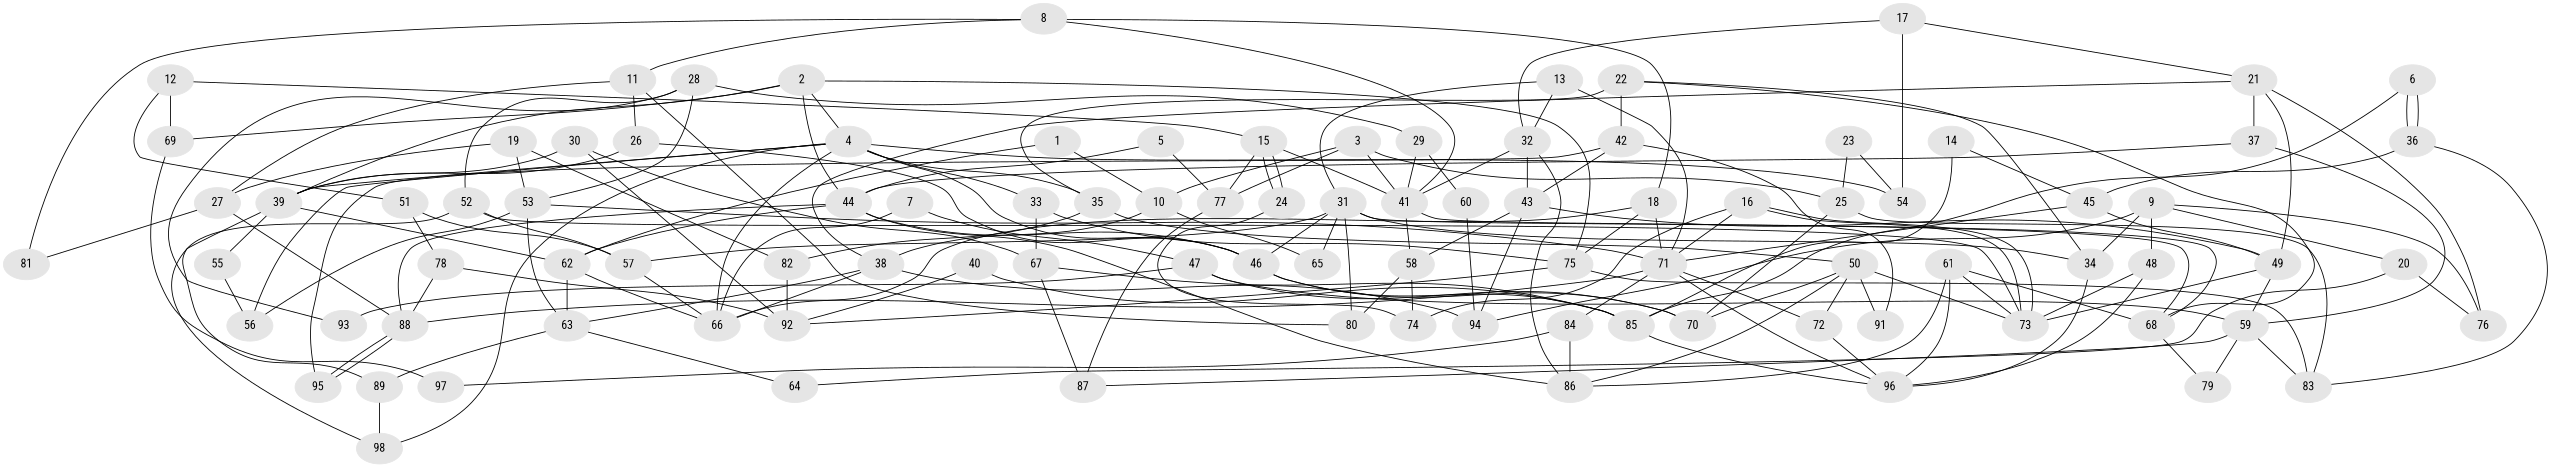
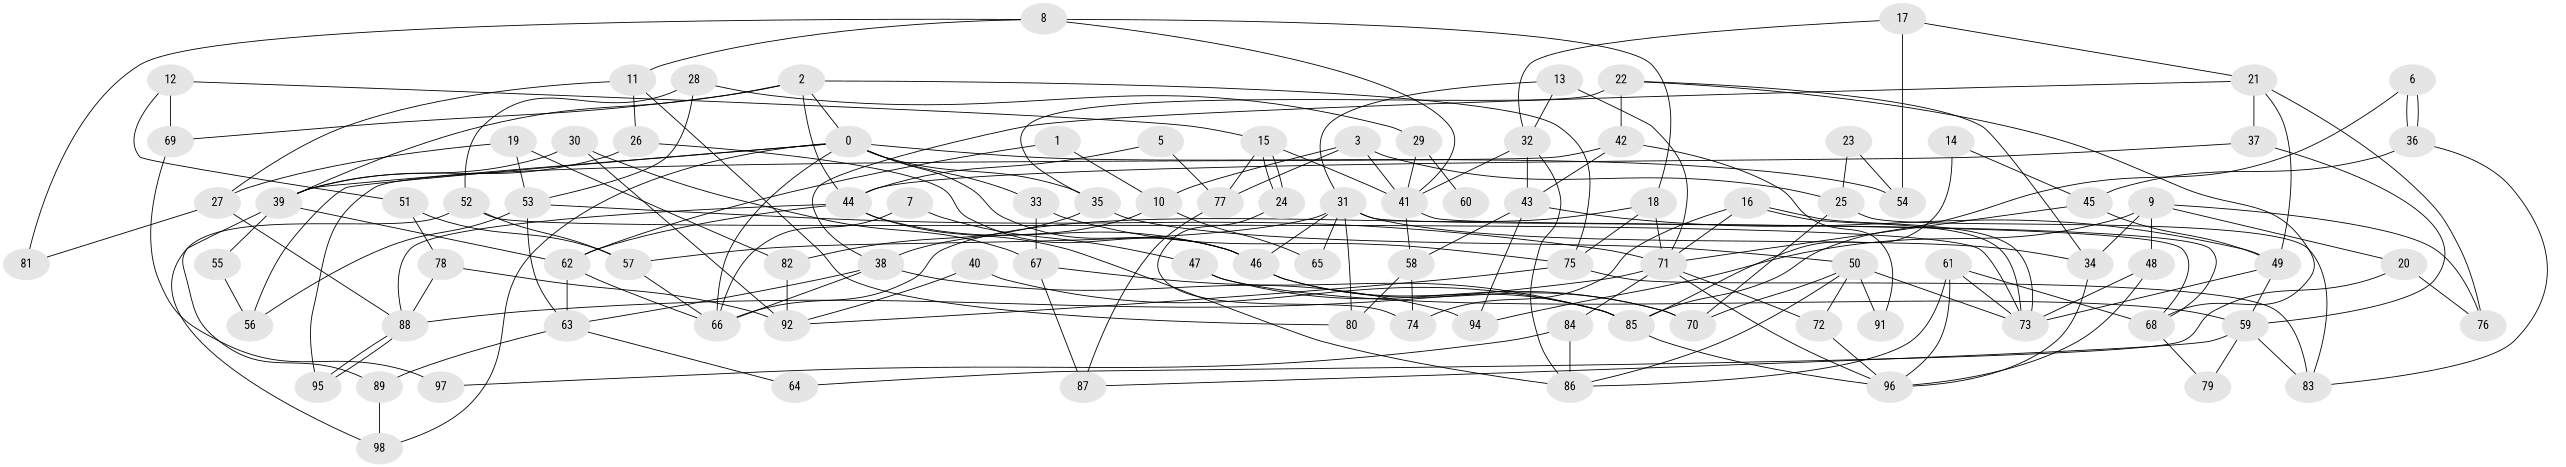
node "4": label "4" -> "0"
edge "60" -- "94": removed
node "93": removed
